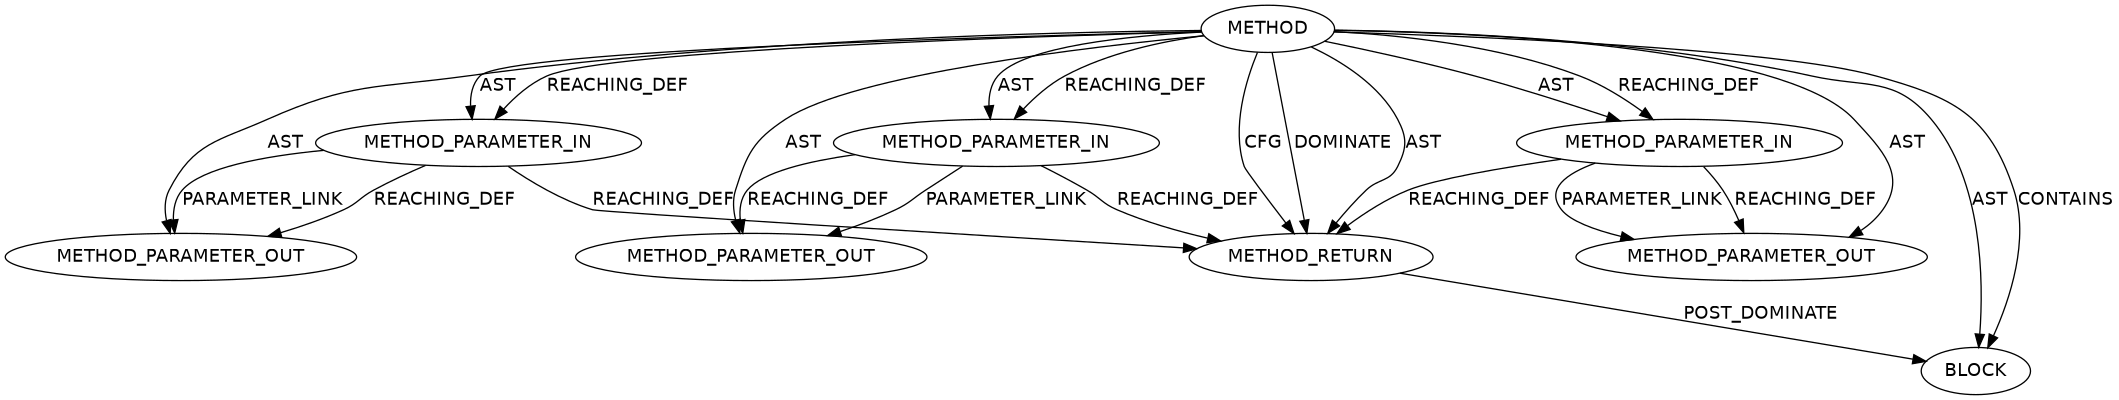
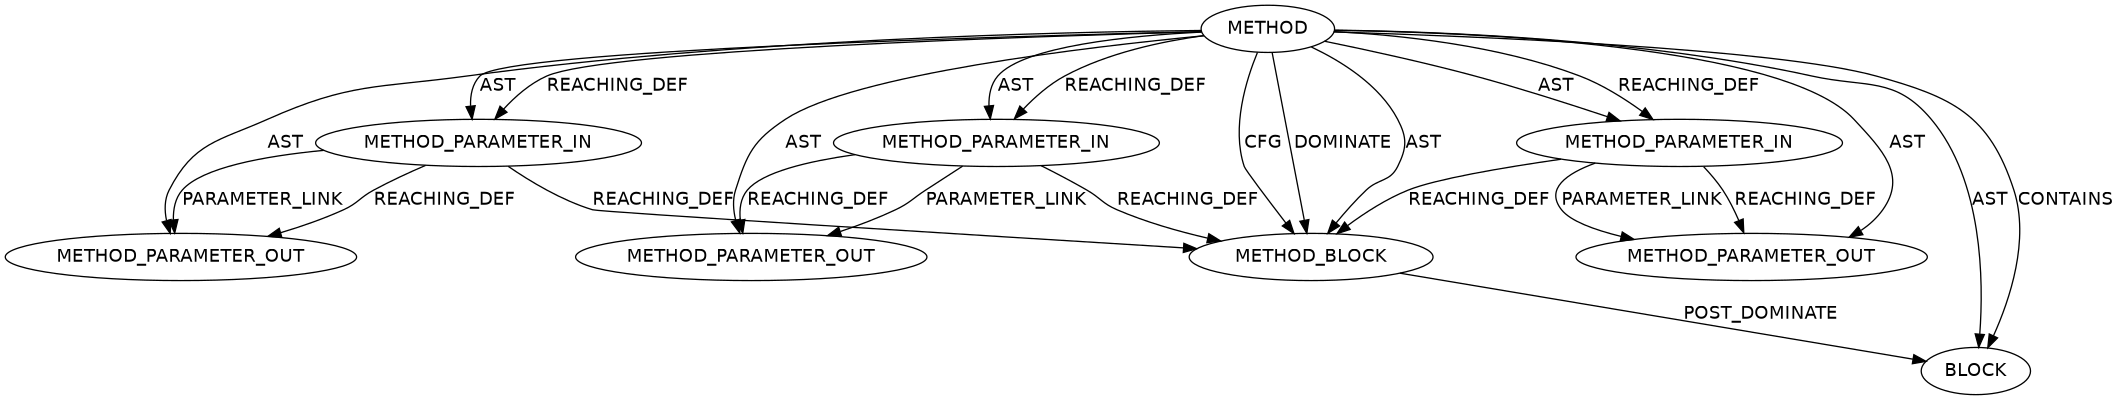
node "METHOD_RETURN": label "METHOD_RETURN" -> "METHOD_BLOCK"
